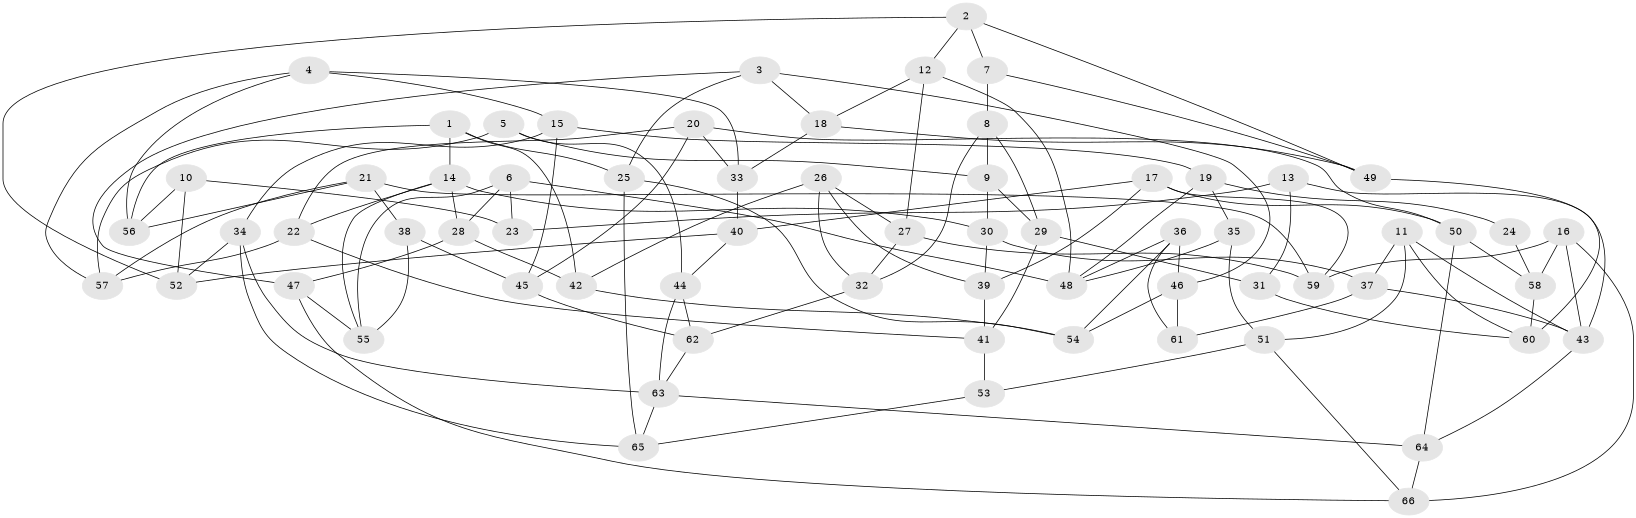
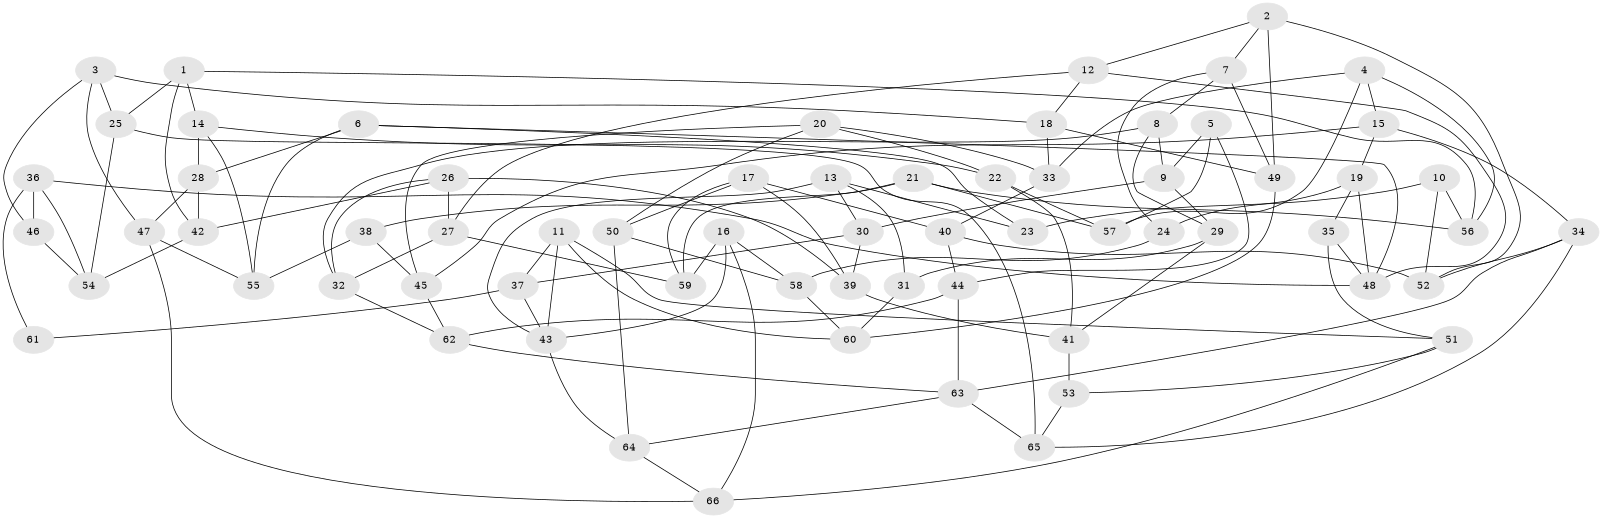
edge "7" -- "24": added
edge "14" -- "30": now "13" -- "30"
edge "46" -- "61": removed
